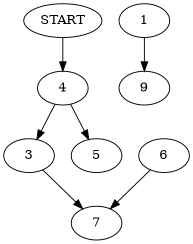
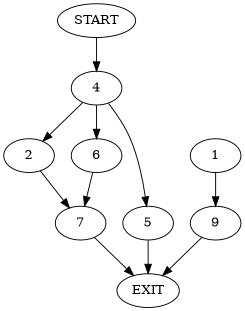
edge "4" -> "6": added
node "3": label "3" -> "2"
node "EXIT": added
